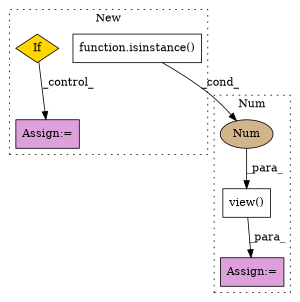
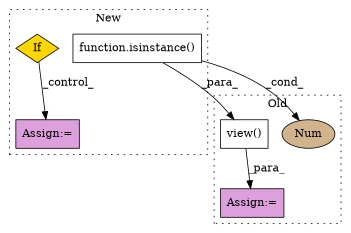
cluster "Num": label "Num" -> "Old"
edge "Num" -> "view()": now "function.isinstance()" -> "view()"
